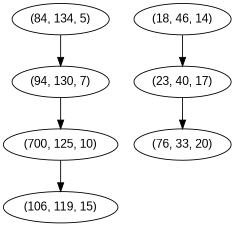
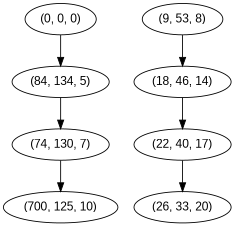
node "(0, 0, 0)": added
node "(9, 53, 8)": added
node "(94, 130, 7)": label "(94, 130, 7)" -> "(74, 130, 7)"
node "(23, 40, 17)": label "(23, 40, 17)" -> "(22, 40, 17)"
node "(76, 33, 20)": label "(76, 33, 20)" -> "(26, 33, 20)"
node "(106, 119, 15)": removed
